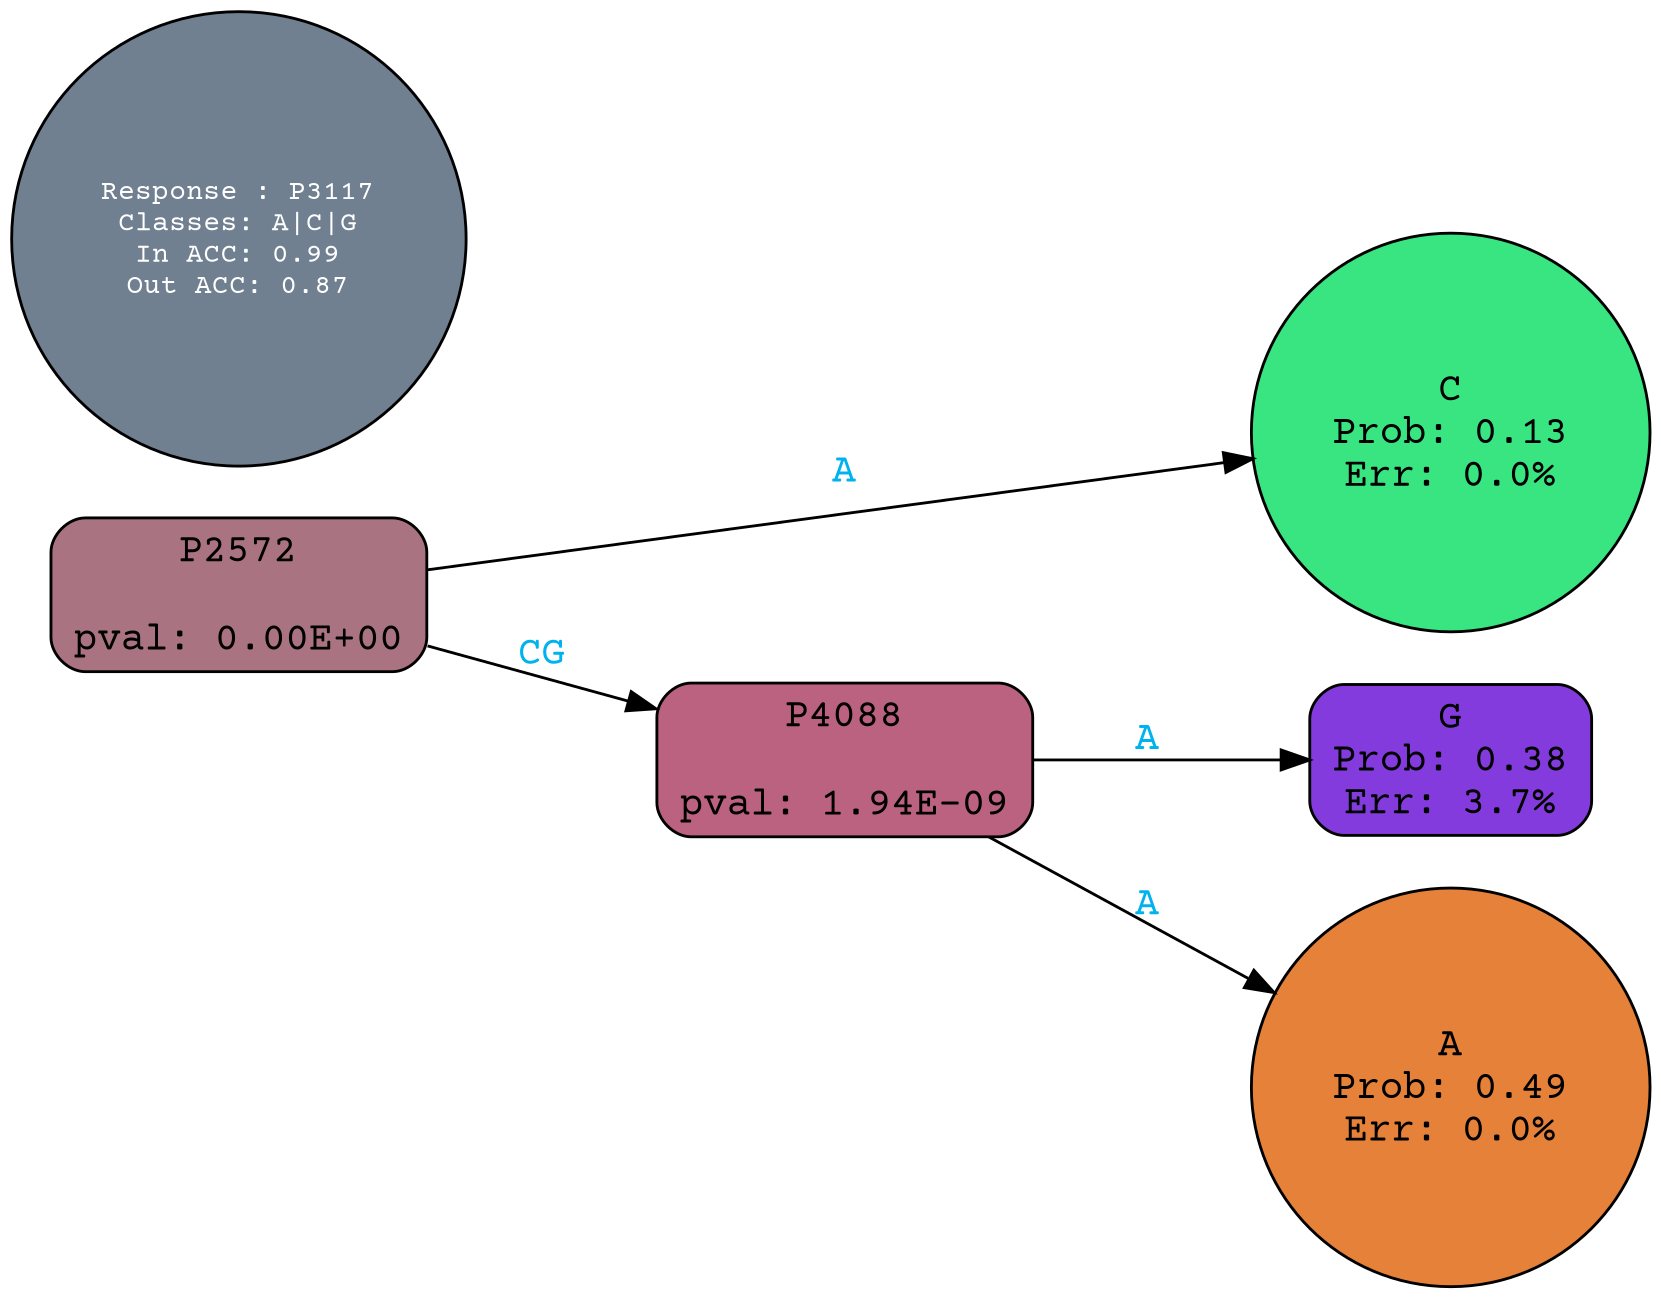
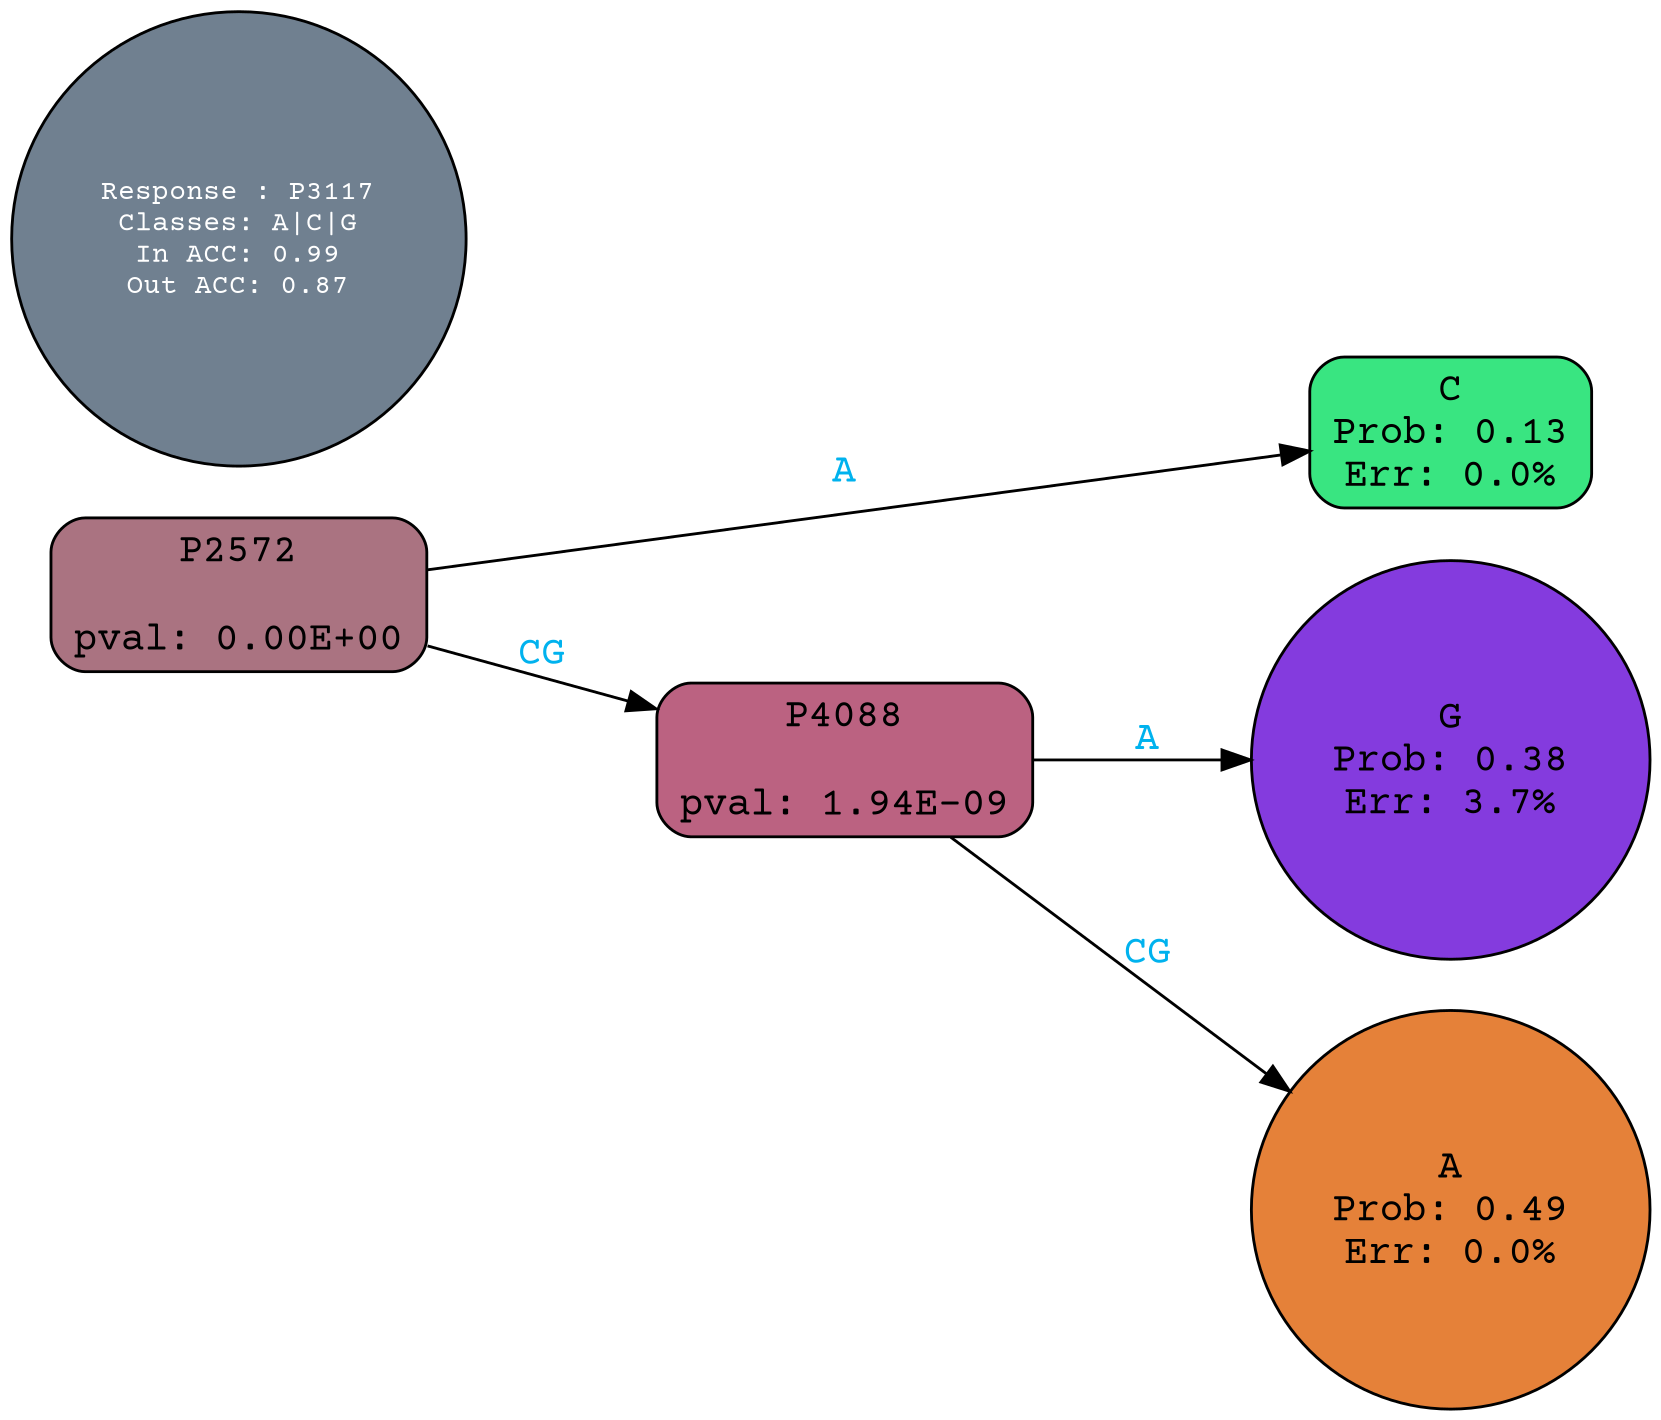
node "C Prob: 0.13 Err: 0.0%": shape circle -> box
node "G Prob: 0.38 Err: 3.7%": shape box -> circle
edge "P4088 pval: 1.94E-09" -> "A Prob: 0.49 Err: 0.0%": label "A" -> "CG"
